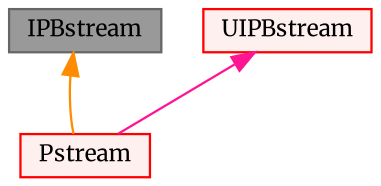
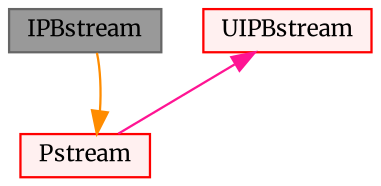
edge "Pstream" -> "IPBstream": reversed
